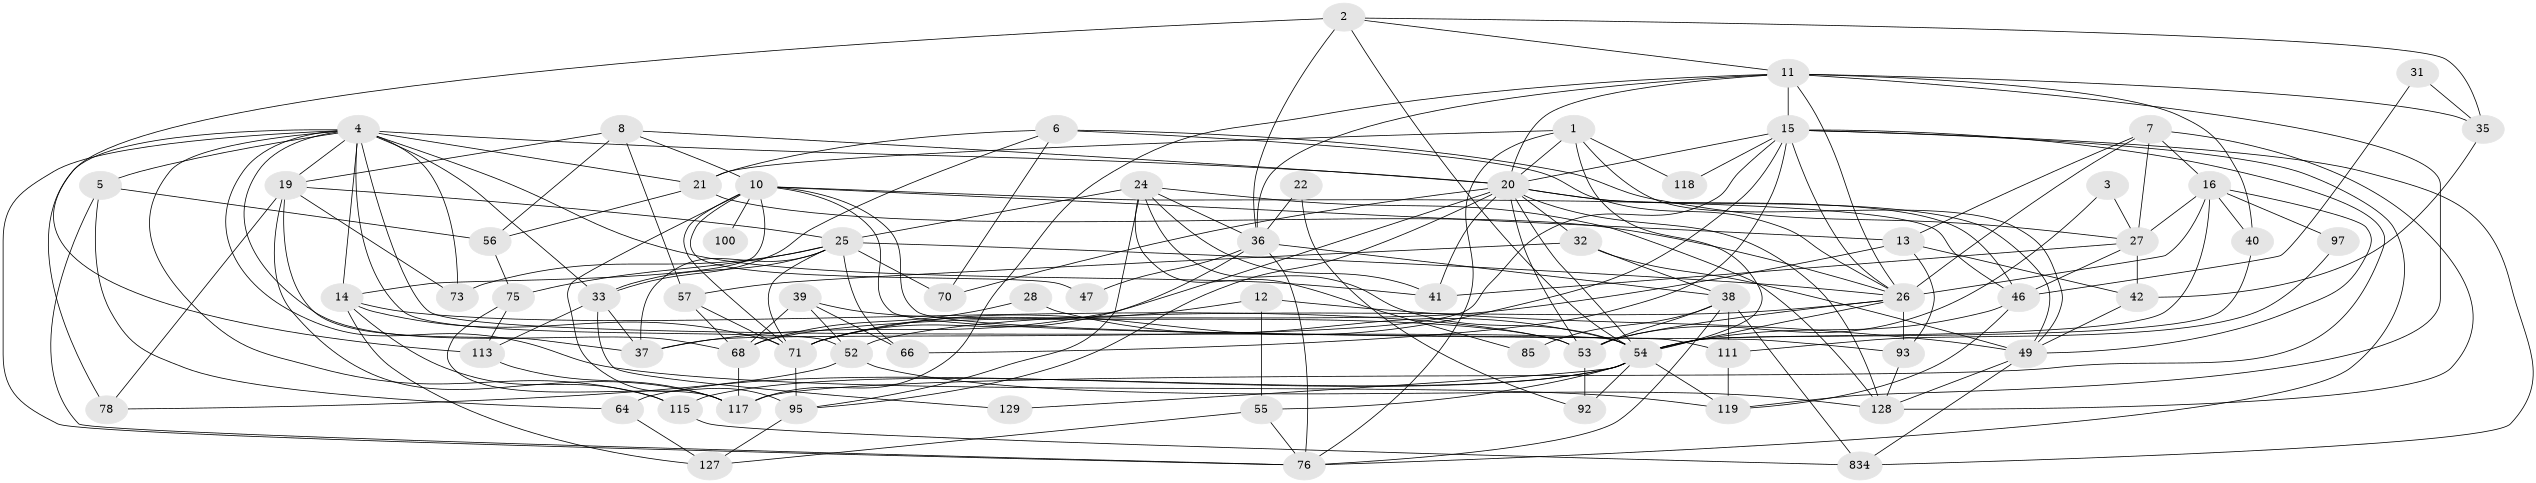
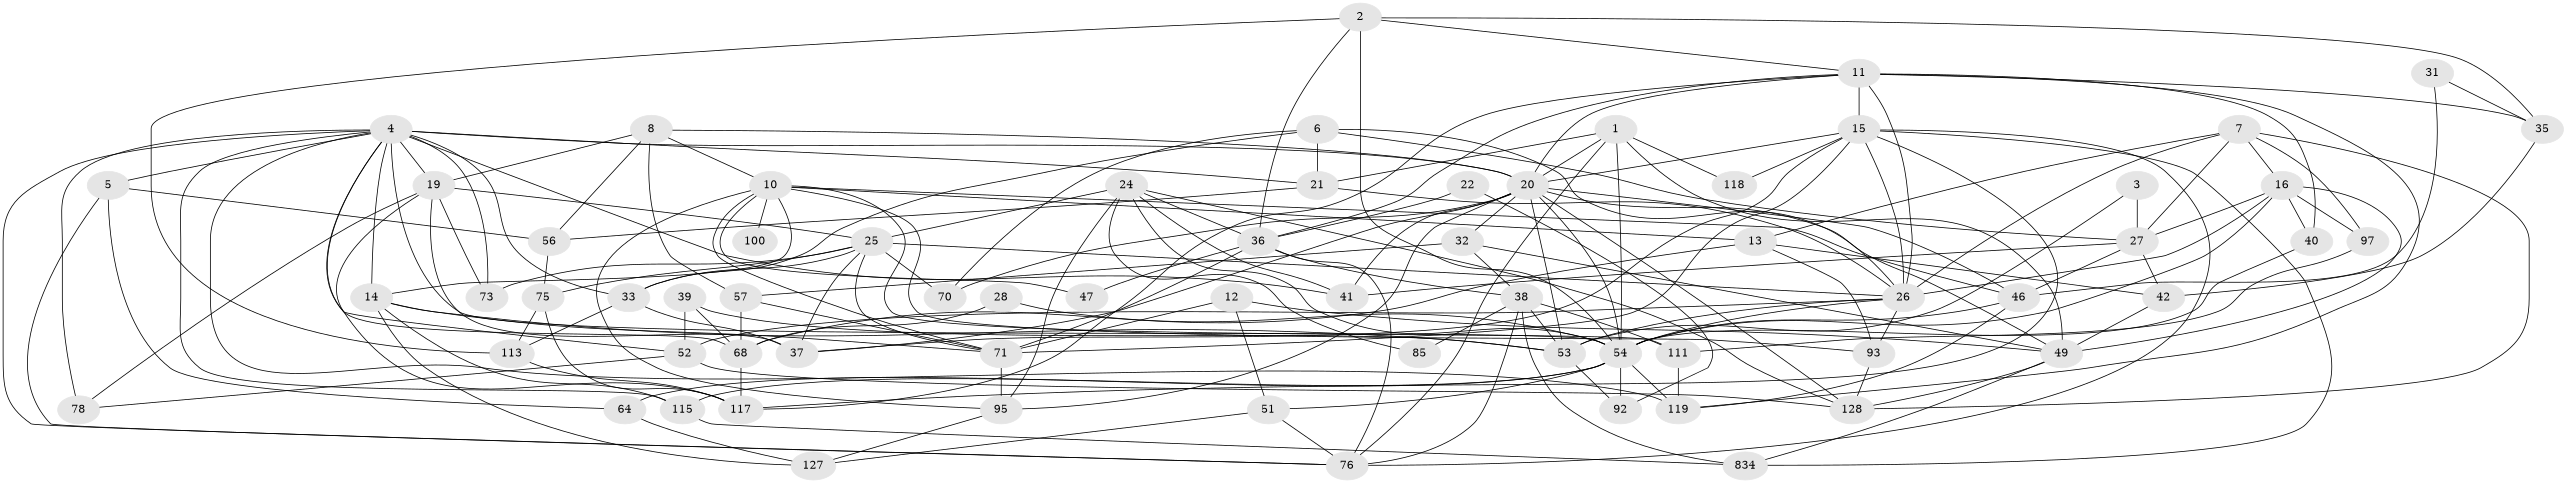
edge "7" -- "97": added
node "66": removed
node "129": removed
node "55": label "55" -> "51"
